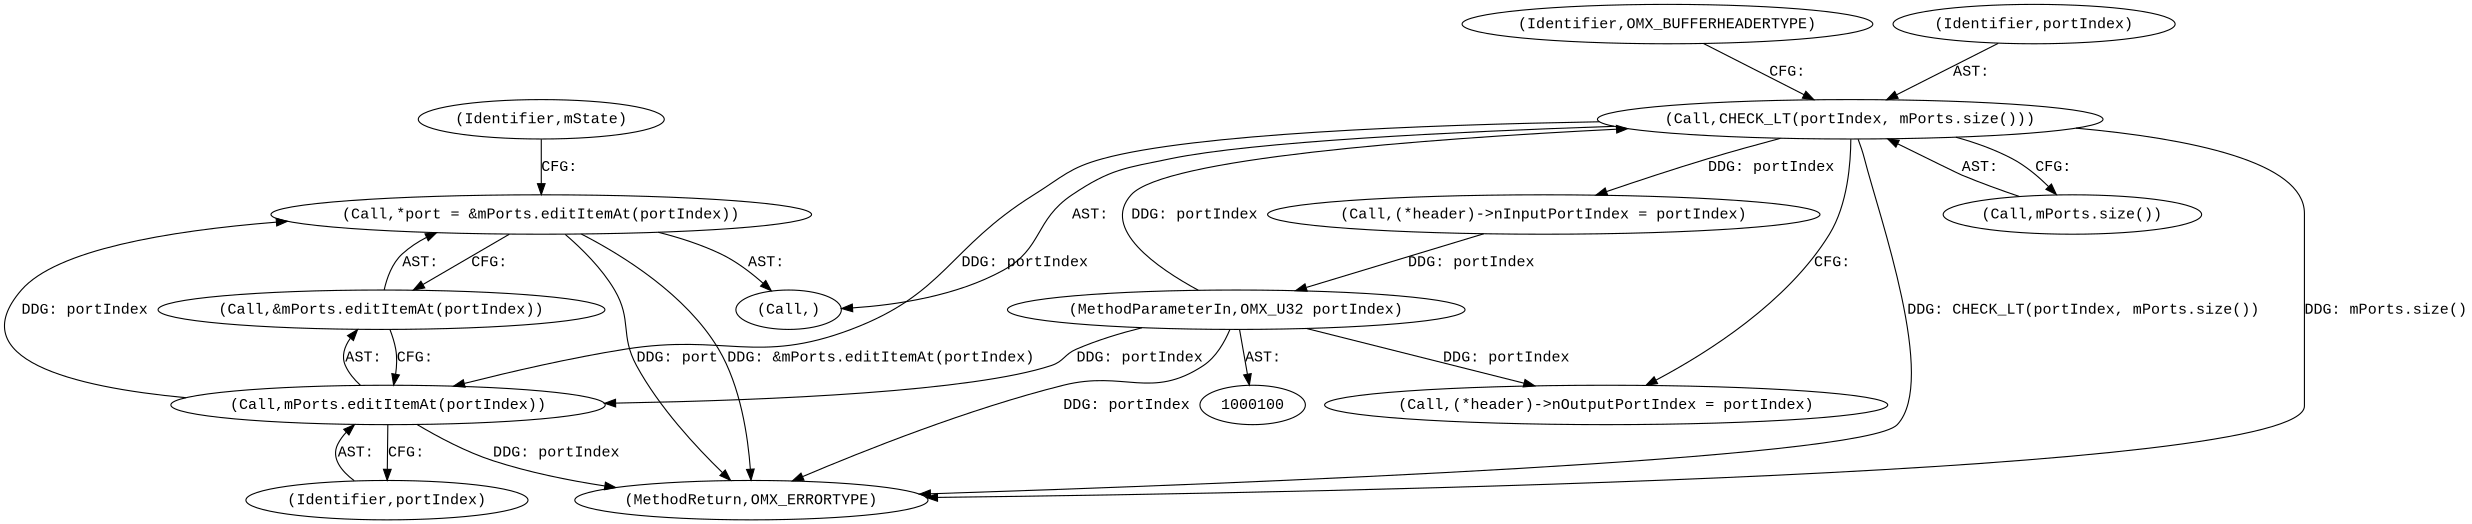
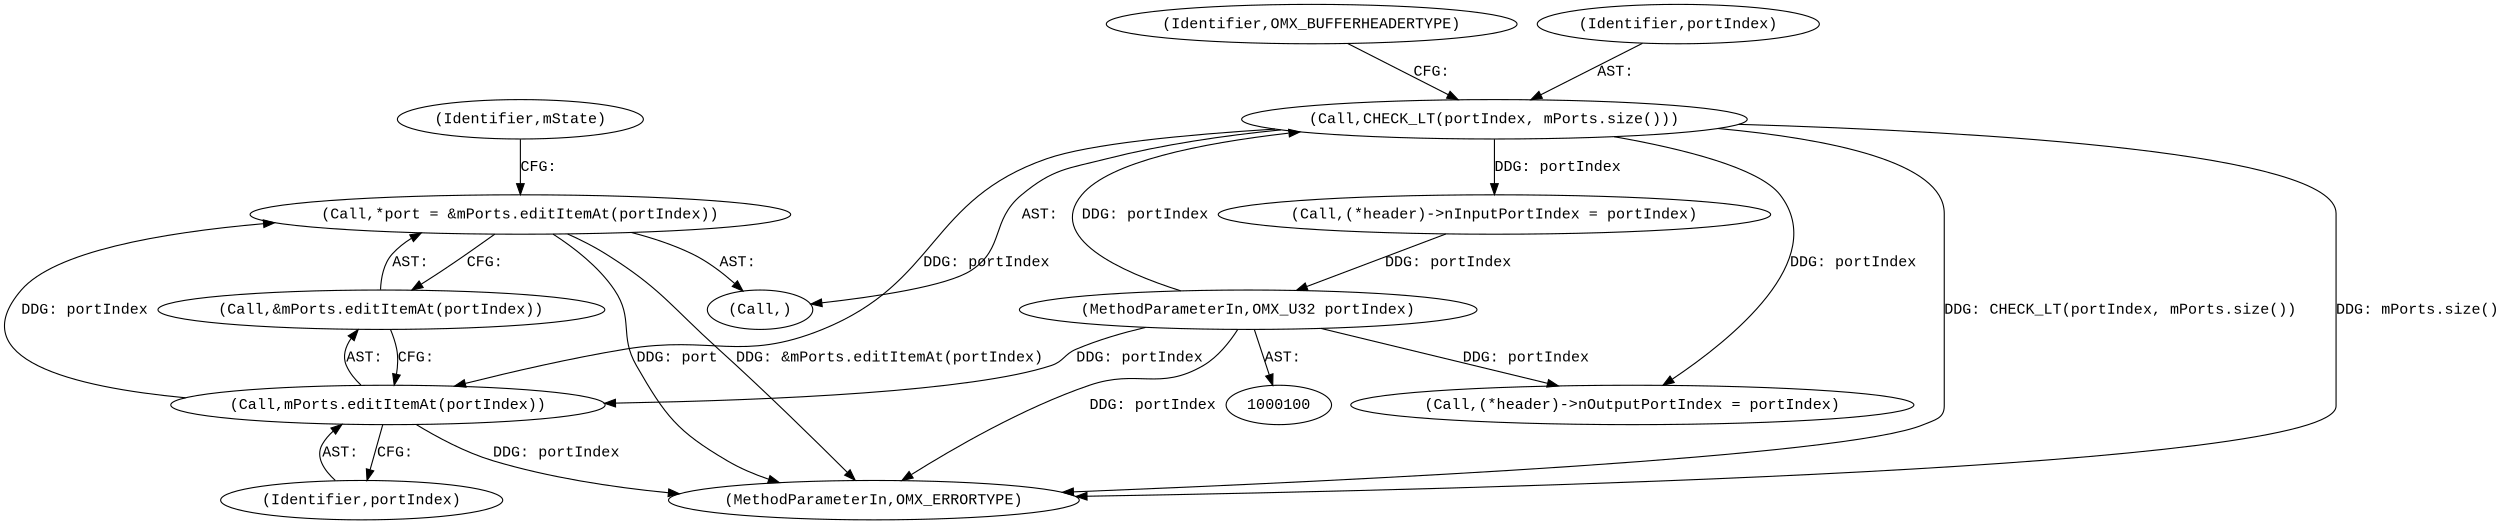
node "(Call,mPorts.size())": removed
edge "(Call,CHECK_LT(portIndex, mPorts.size()))" -> "(Call,(*header)->nOutputPortIndex = portIndex)": label "CFG: " -> "DDG: portIndex"
node "(MethodReturn,OMX_ERRORTYPE)": label "(MethodReturn,OMX_ERRORTYPE)" -> "(MethodParameterIn,OMX_ERRORTYPE)"
